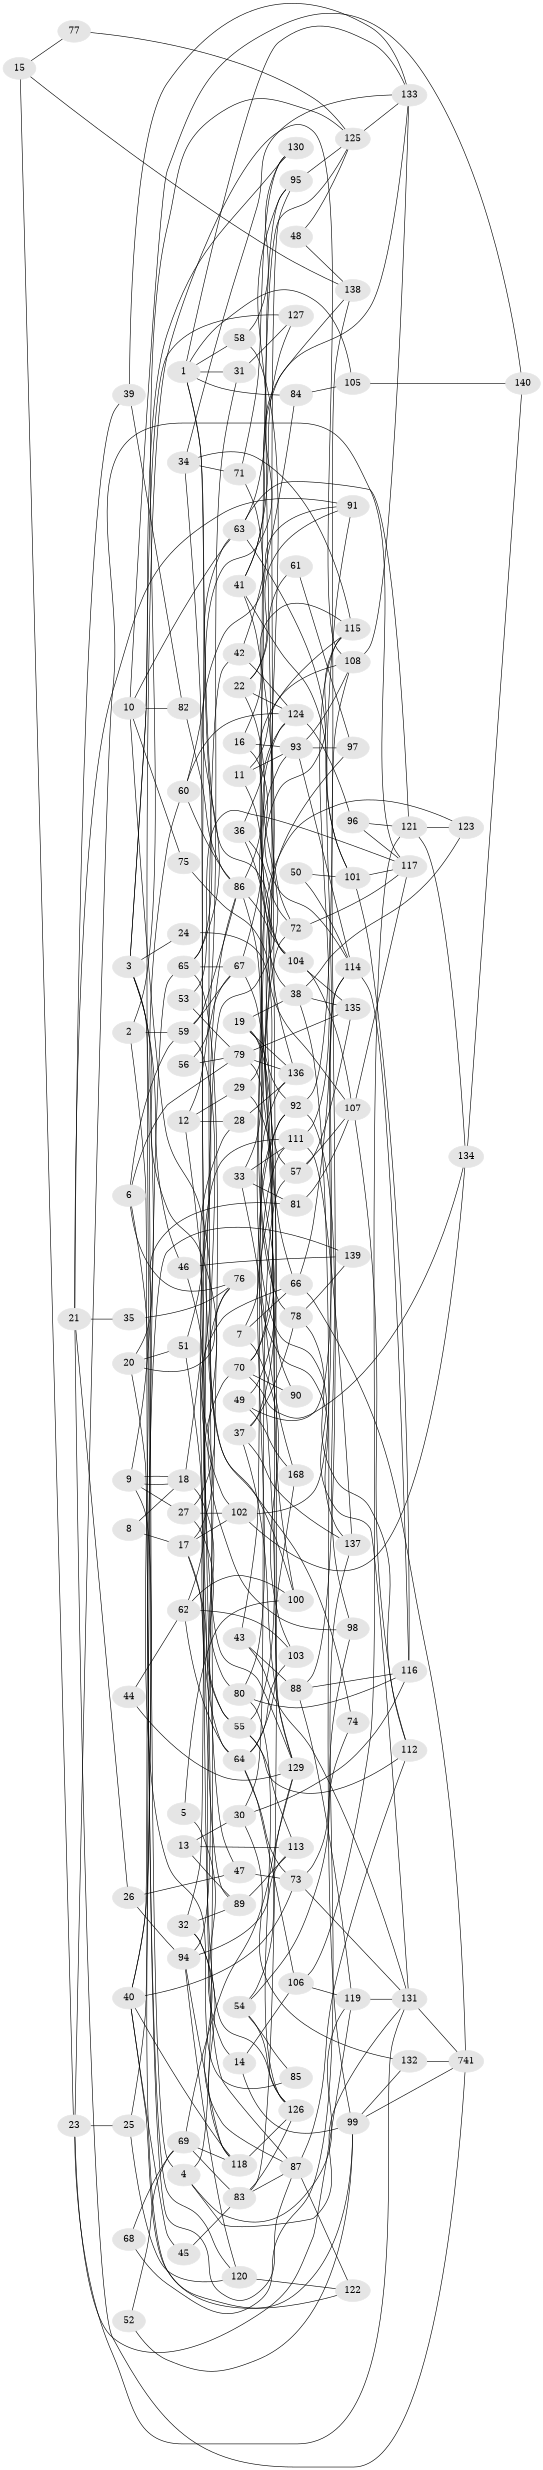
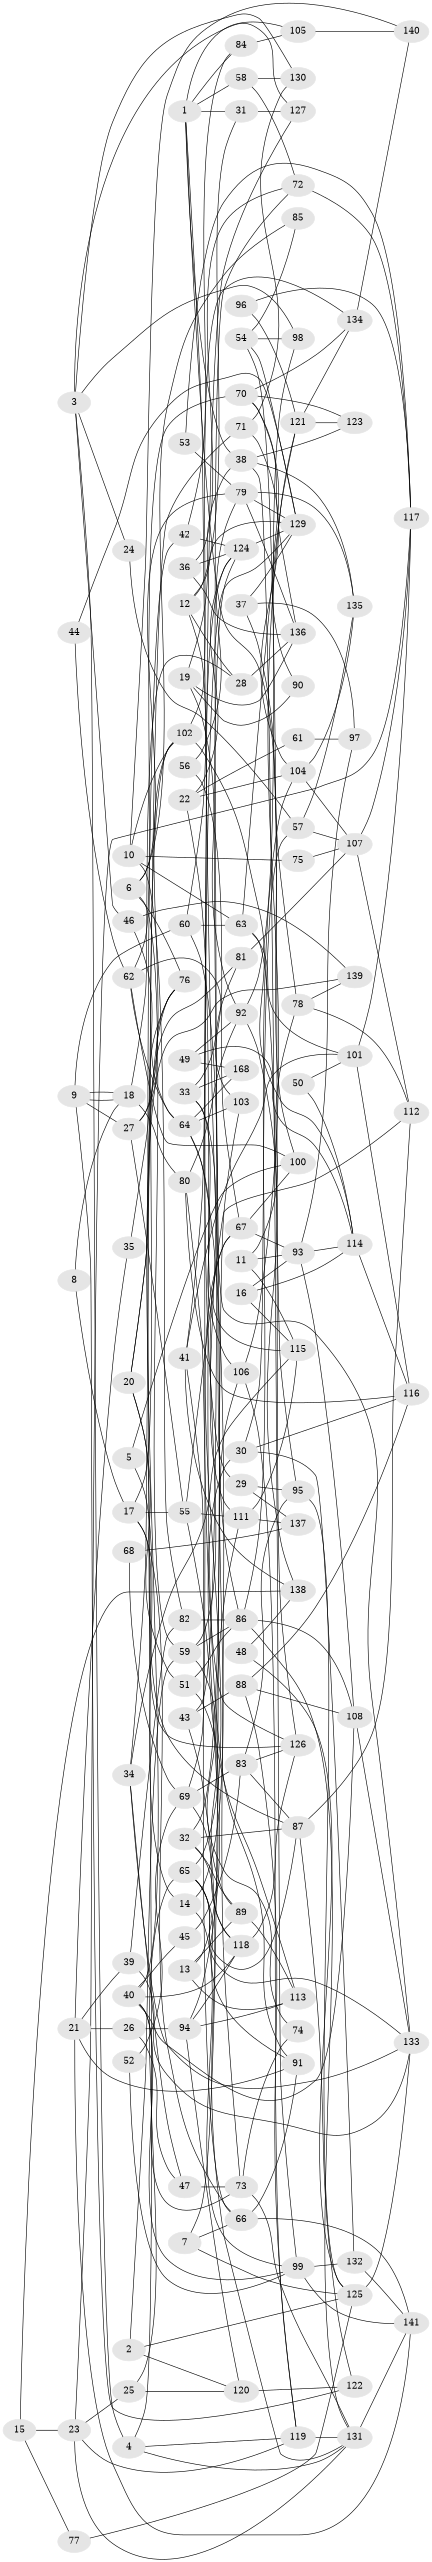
edge "124" -- "96": now "124" -- "129"
edge "37" -- "137": removed
node "741": label "741" -> "141"
